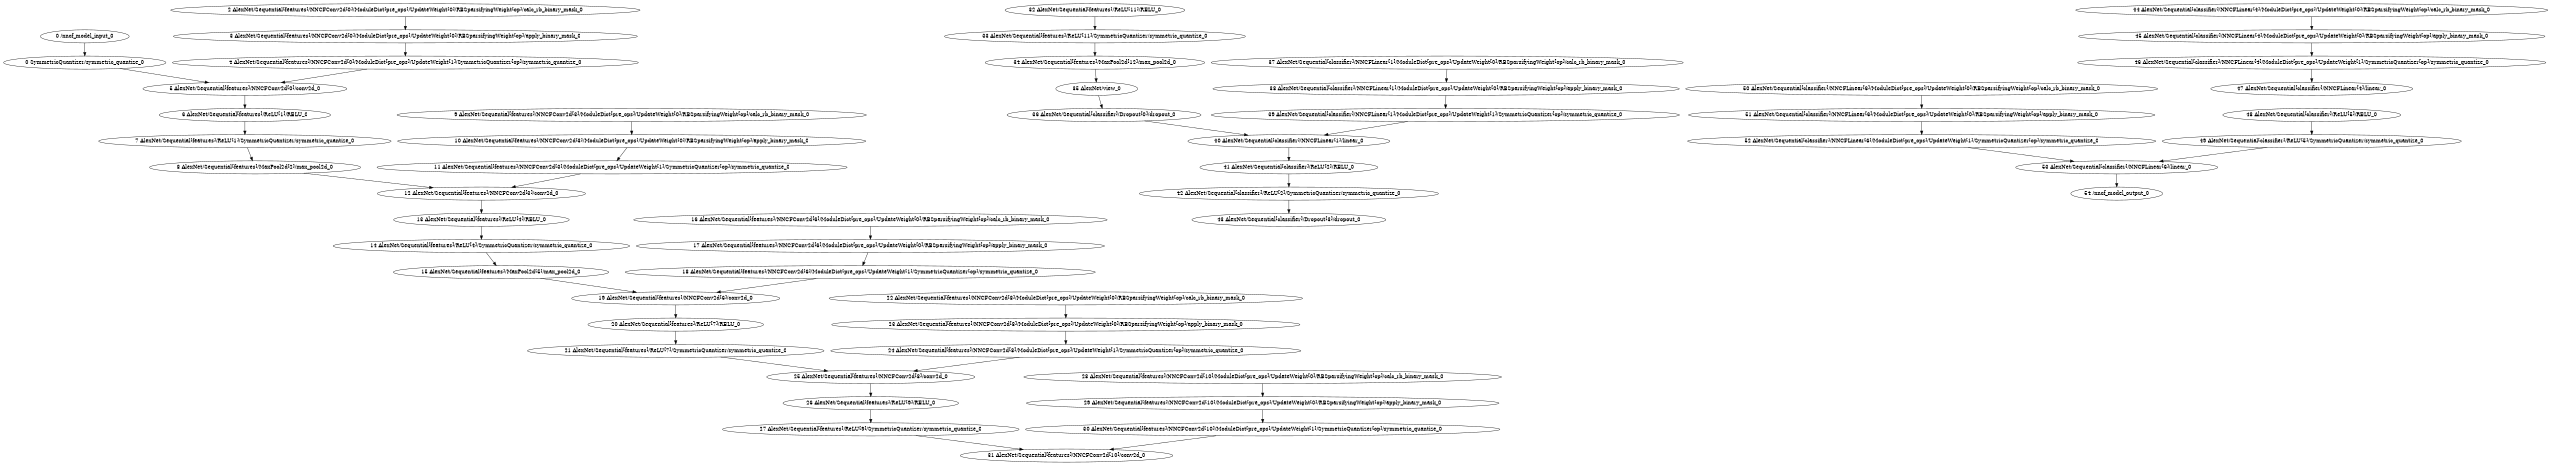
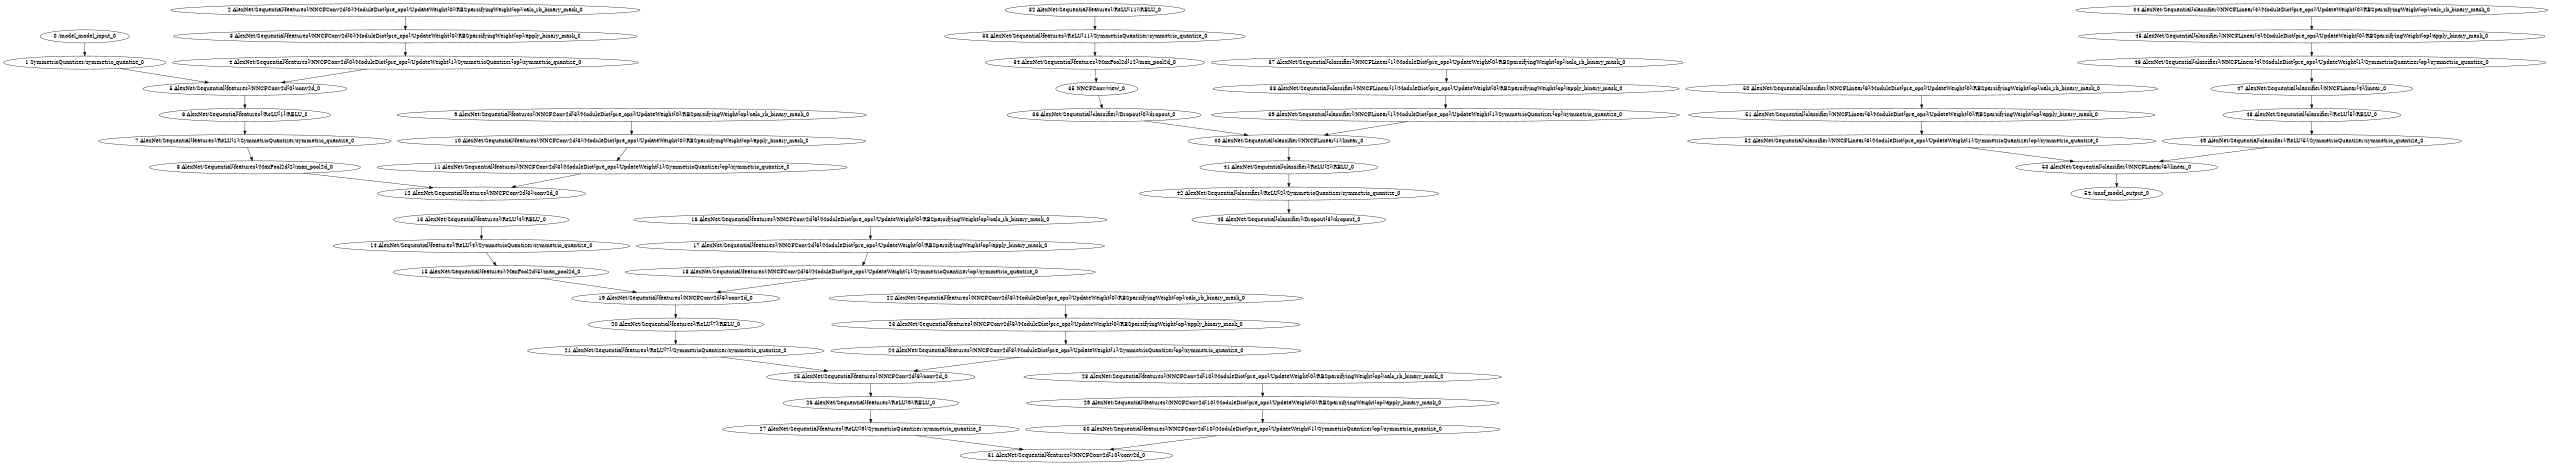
node "0 /nncf_model_input_0": label "0 /nncf_model_input_0" -> "0 /model_model_input_0"
node "0 SymmetricQuantizer/symmetric_quantize_0": label "0 SymmetricQuantizer/symmetric_quantize_0" -> "1 SymmetricQuantizer/symmetric_quantize_0"
node "35 AlexNet/view_0": label "35 AlexNet/view_0" -> "35 NNCFConv/view_0"
edge "47 AlexNet/Sequential[classifier]/NNCFLinear[4]/linear_0" -> "48 AlexNet/Sequential[classifier]/ReLU[5]/RELU_0": added
edge "12 AlexNet/Sequential[features]/NNCFConv2d[3]/conv2d_0" -> "13 AlexNet/Sequential[features]/ReLU[4]/RELU_0": removed
